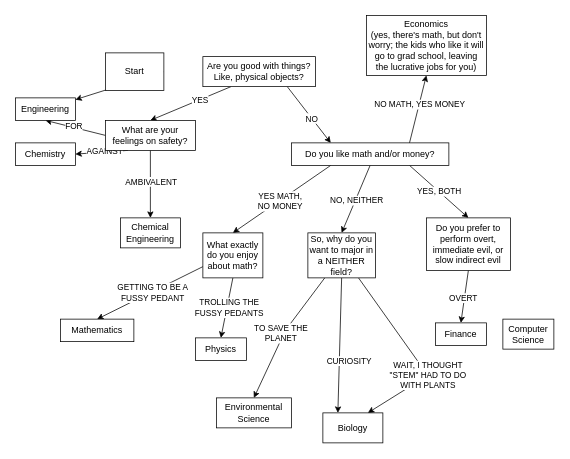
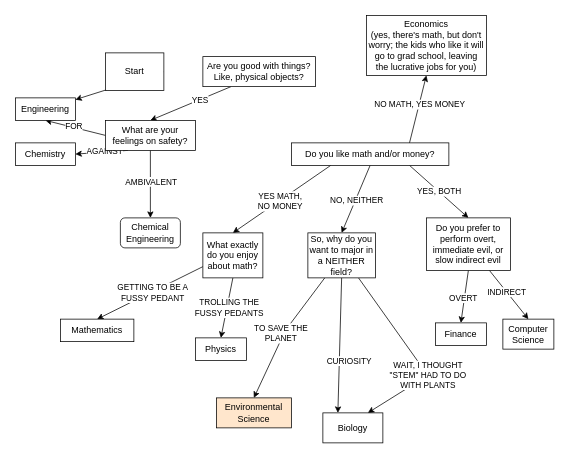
edge "Are you good with things? Like, physical objects?" -> "Do you like math and/or money?": removed, labels "No", "NO"
node "Chemical Engineering": shape rectangle -> rounded rectangle
edge "Do you prefer to perform overt, immediate evil, or slow indirect evil" -> "Computer Science": added, label "INDIRECT"
node "Environmental Science": fillcolor #ffffff -> #ffe6cc
